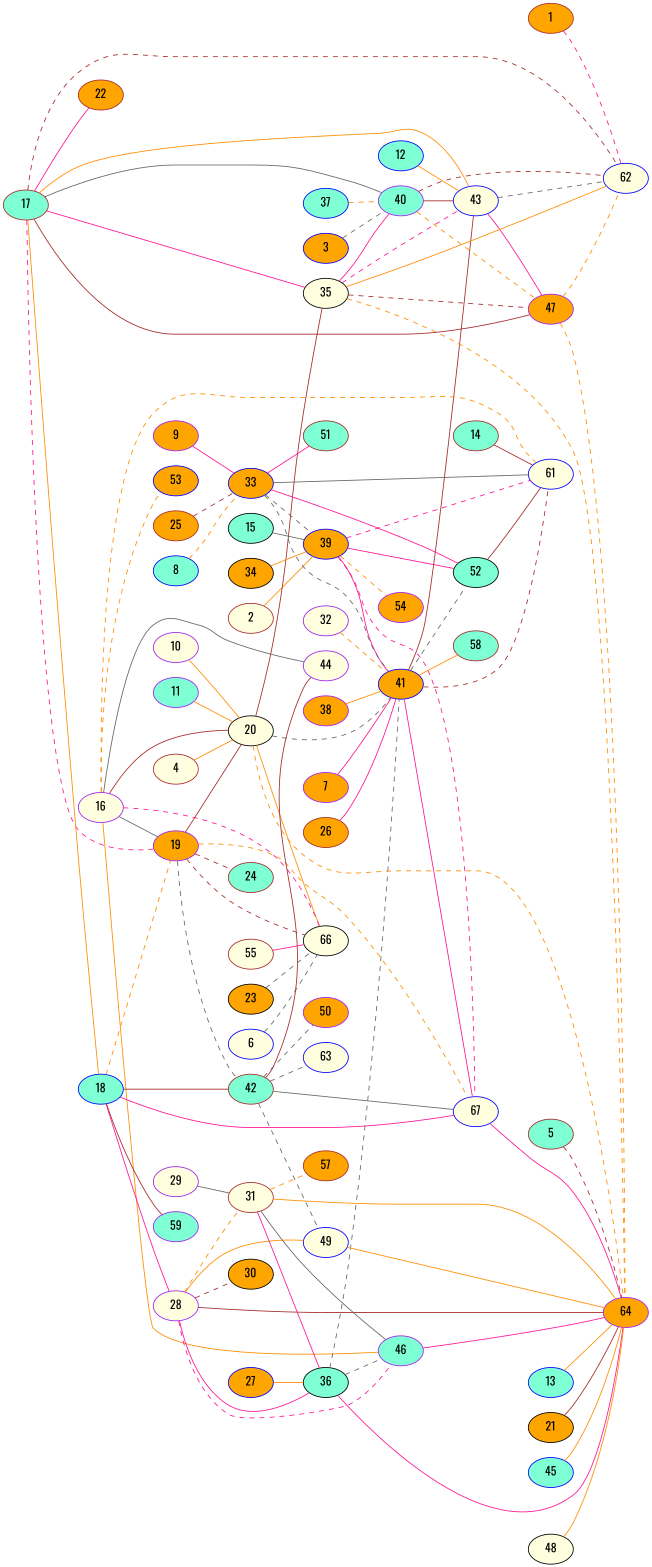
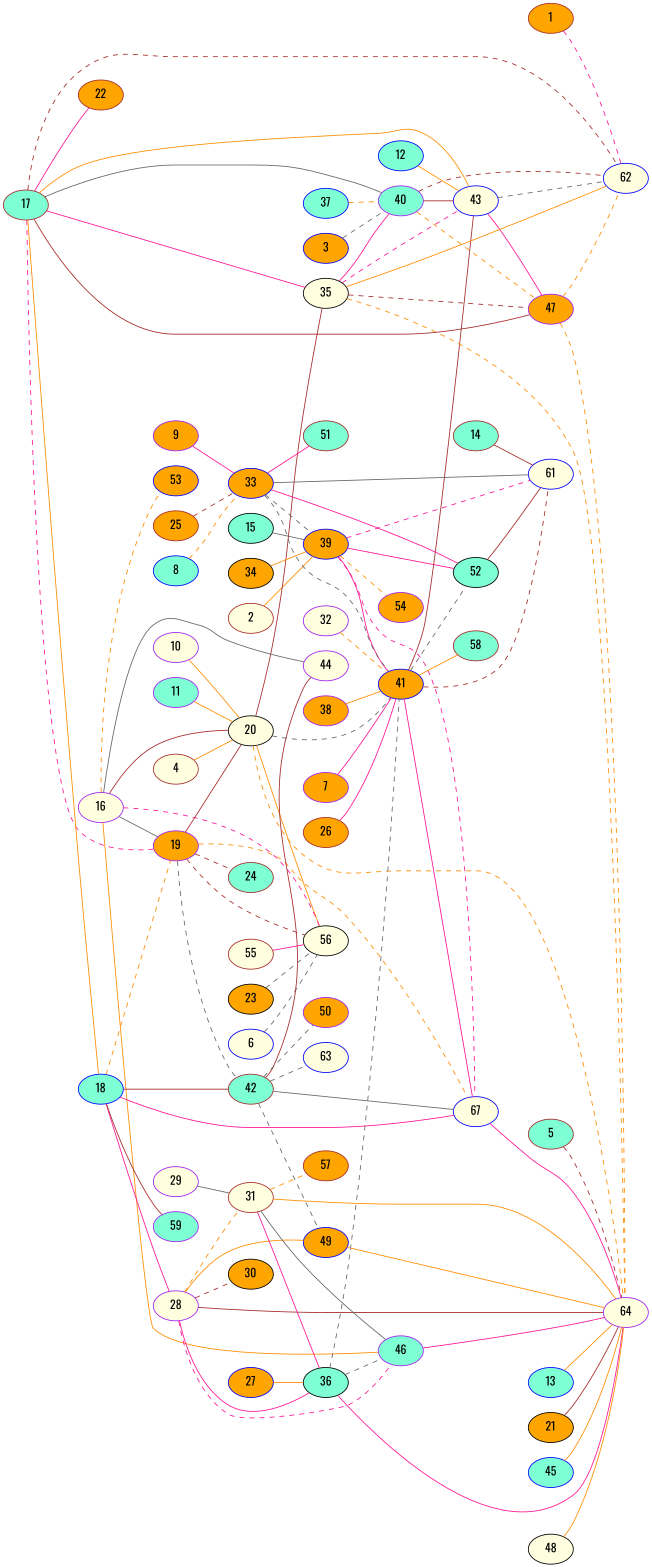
edge "61" -- "16": removed
node "66": label "66" -> "56"
node "49": fillcolor lightyellow -> orange
node "64": fillcolor orange -> lightyellow
